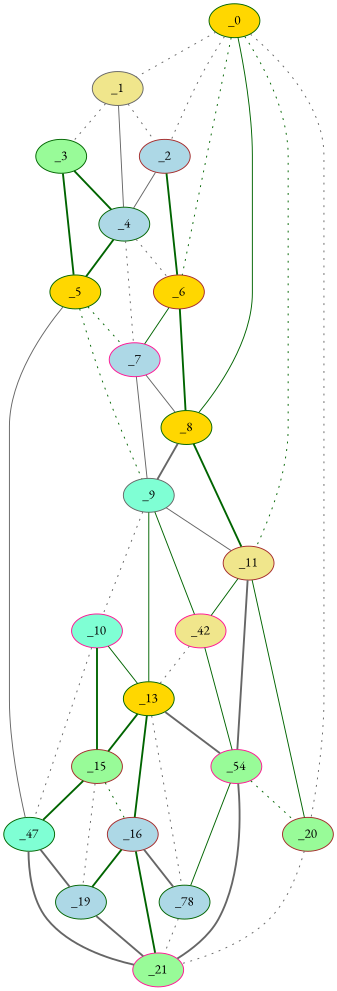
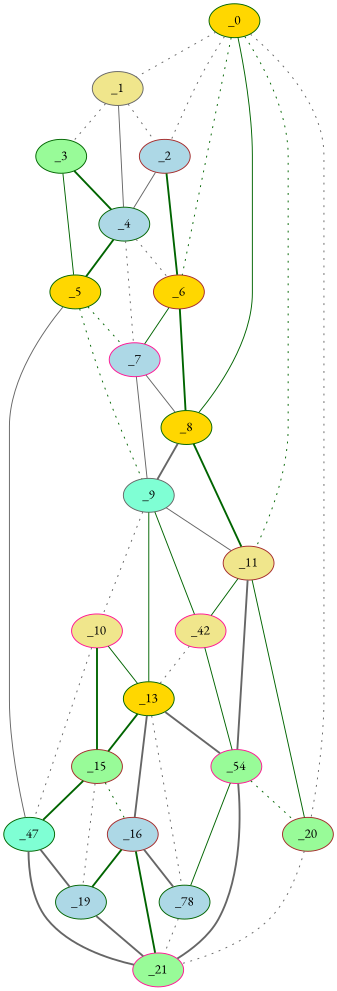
edge "_3" -- "_5": style bold -> solid
node "_10": fillcolor aquamarine -> khaki
edge "_13" -- "_16": color darkgreen -> gray40
